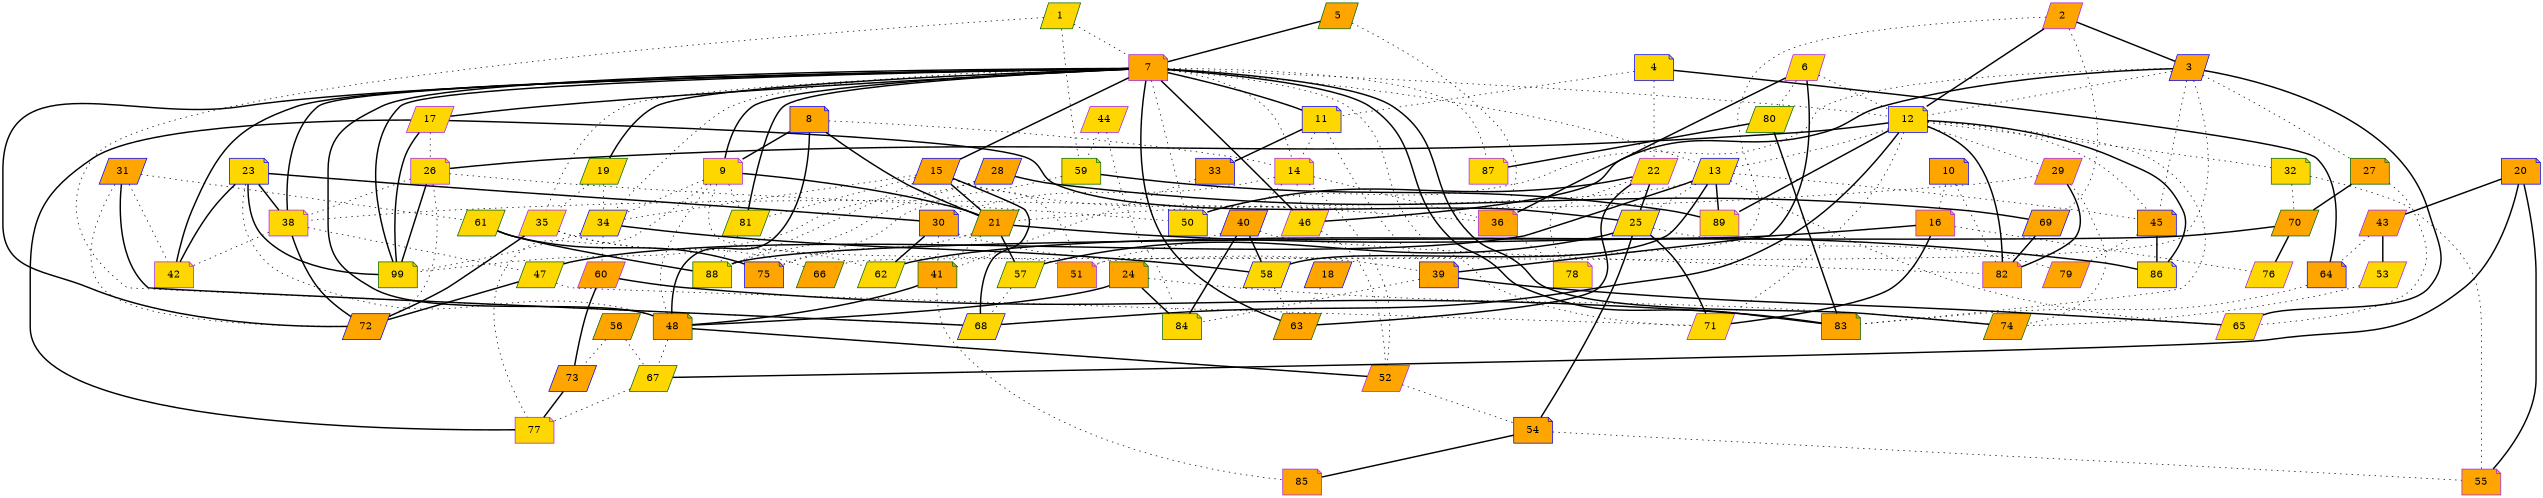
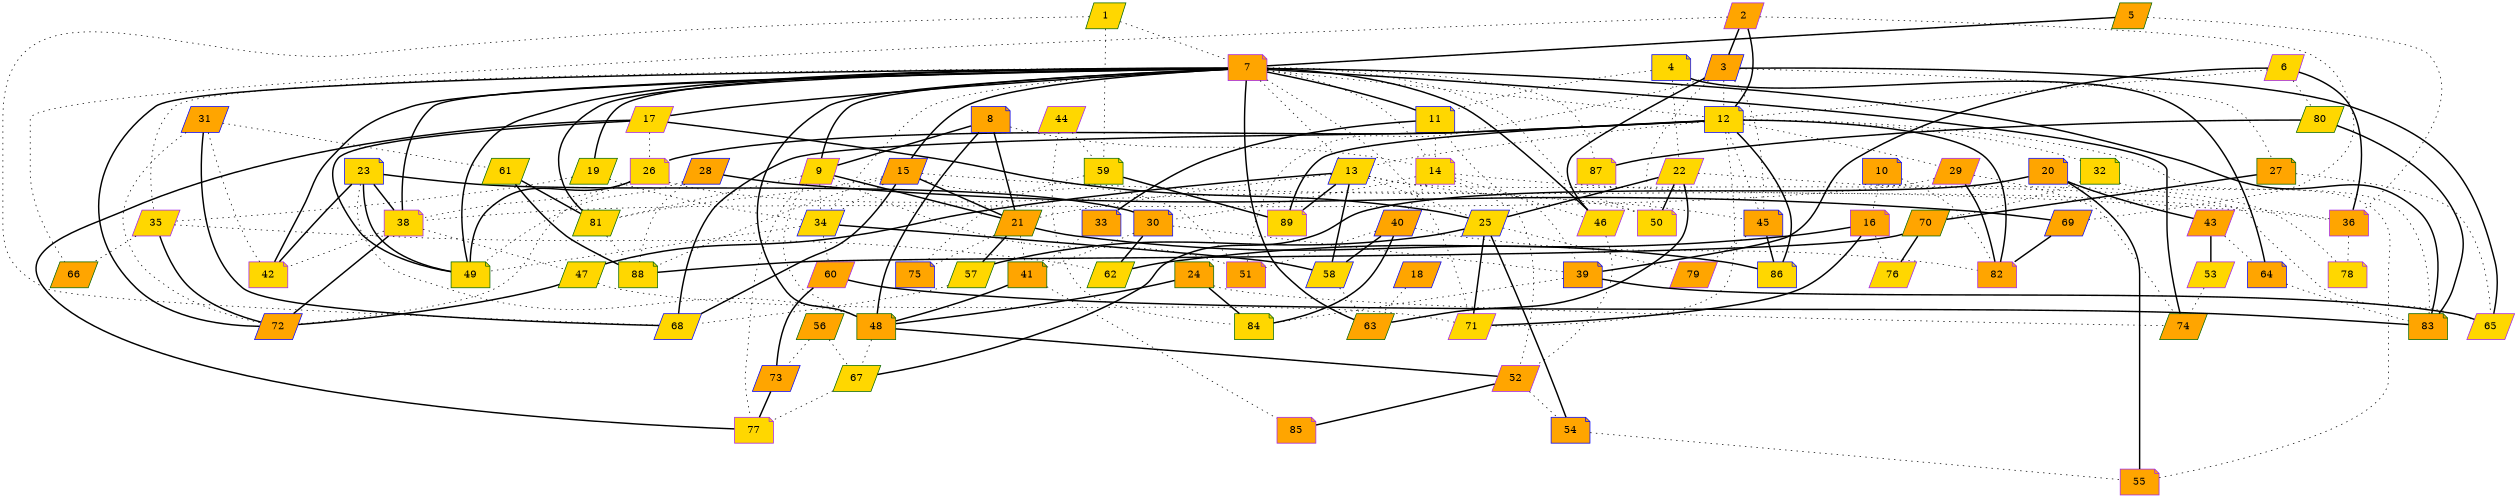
node "9": shape note -> parallelogram
node "50": color blue -> purple
edge "61" -- "75": now "61" -- "81"
node "99": label "99" -> "49"
edge "54" -- "85": now "52" -- "85"
